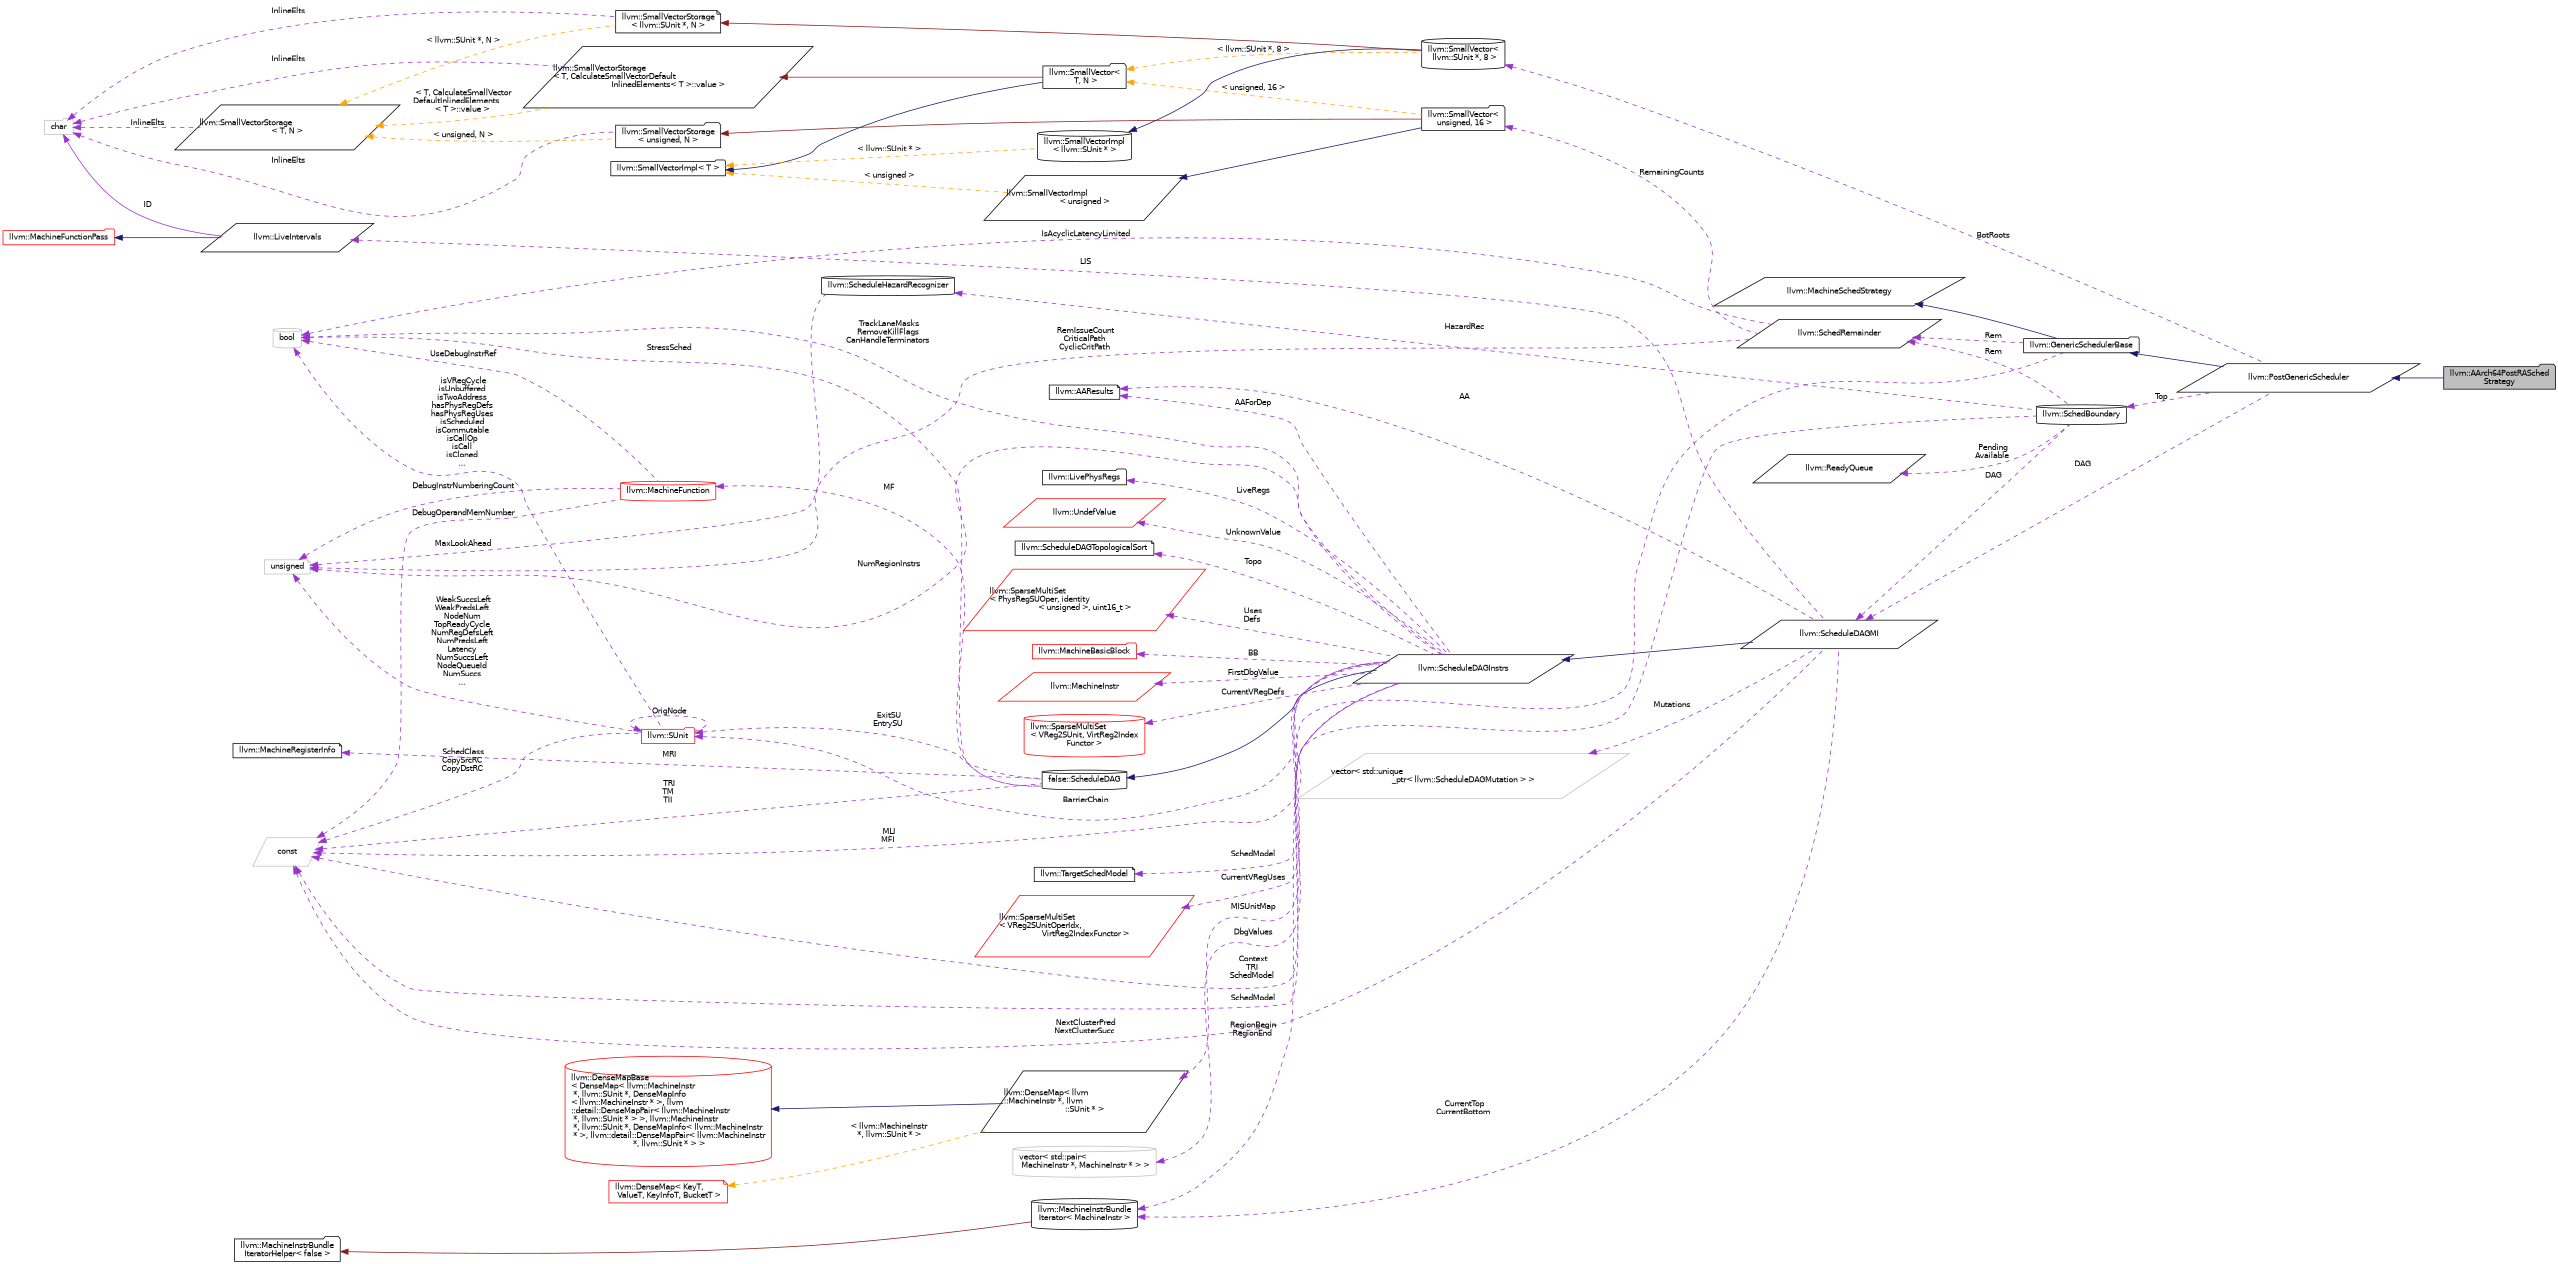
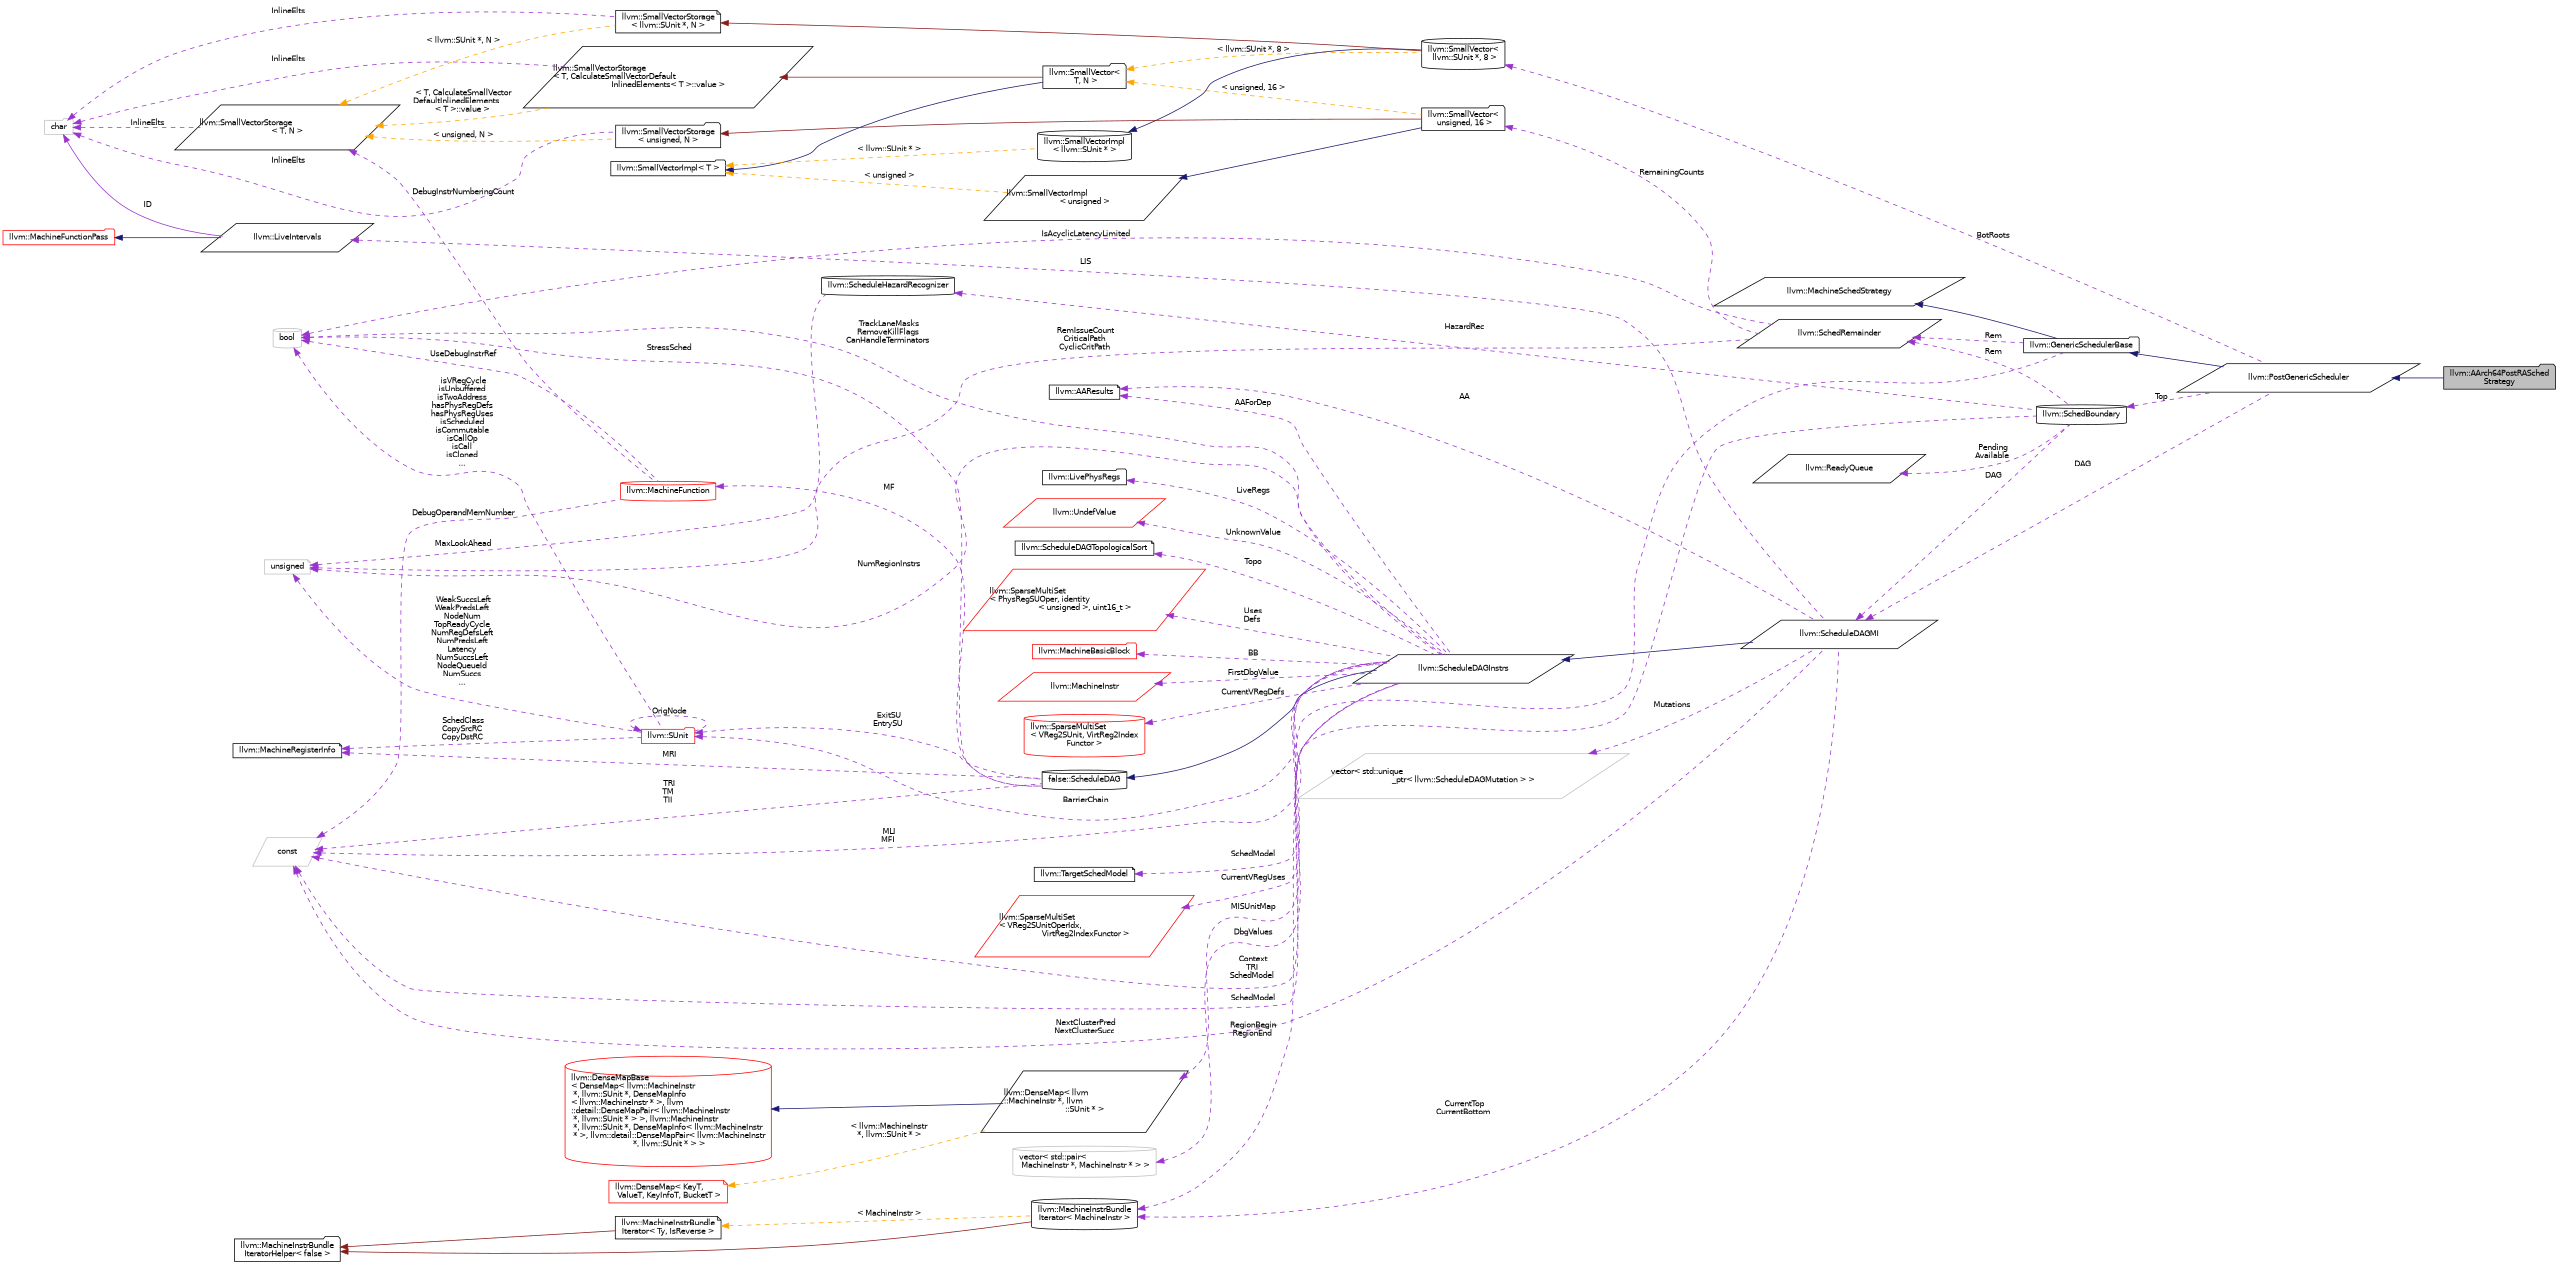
edge "llvm::MachineFunction" -> "unsigned": now "llvm::MachineFunction" -> "llvm::SmallVectorStorage < T, N >"
edge "llvm::SUnit" -> "const": now "llvm::SUnit" -> "llvm::MachineRegisterInfo"
node "llvm::MachineInstrBundle Iterator< Ty, IsReverse >": added
